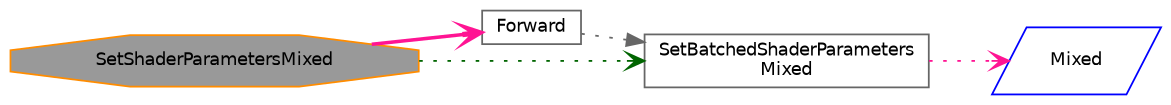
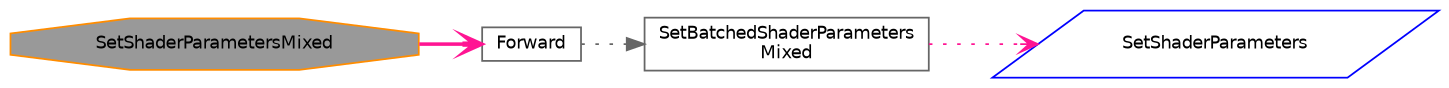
edge "SetShaderParametersMixed" -> "SetBatchedShaderParameters Mixed": removed
node "Mixed": label "Mixed" -> "SetShaderParameters"
